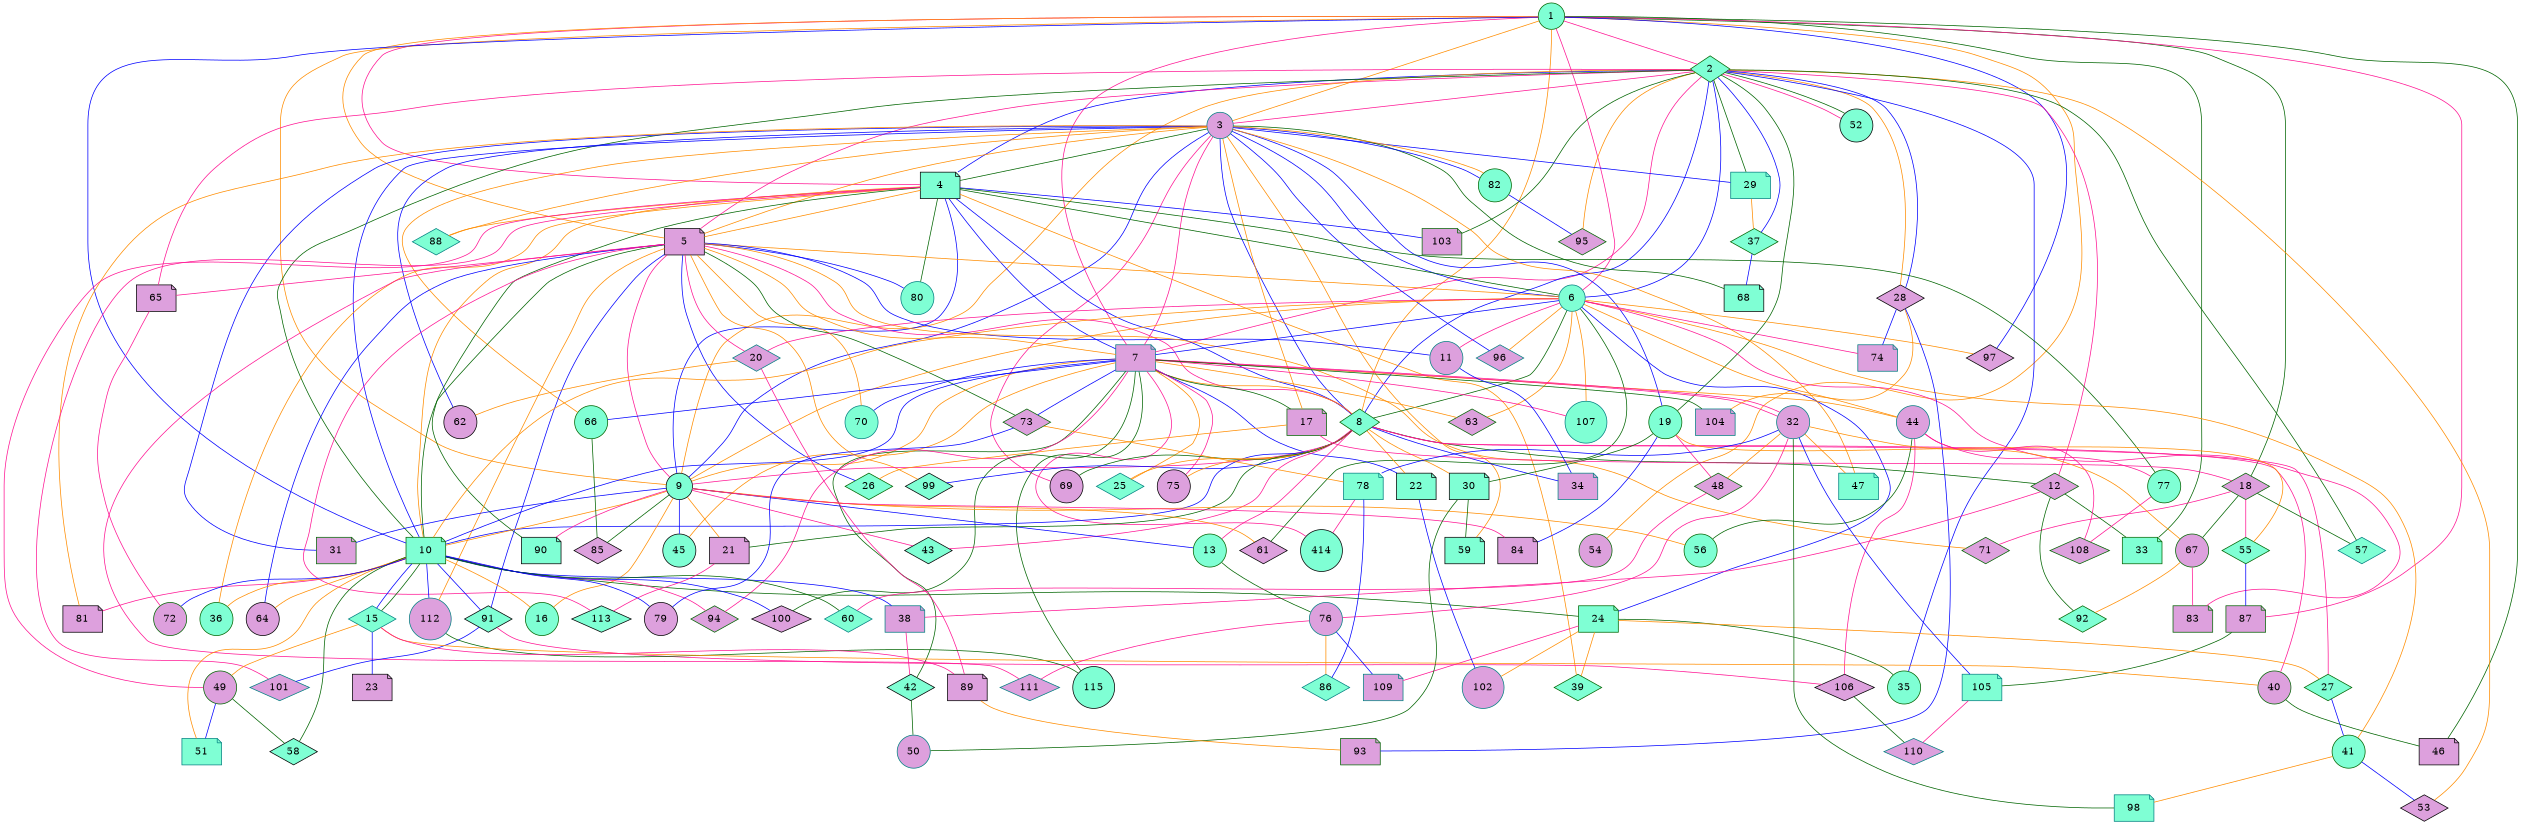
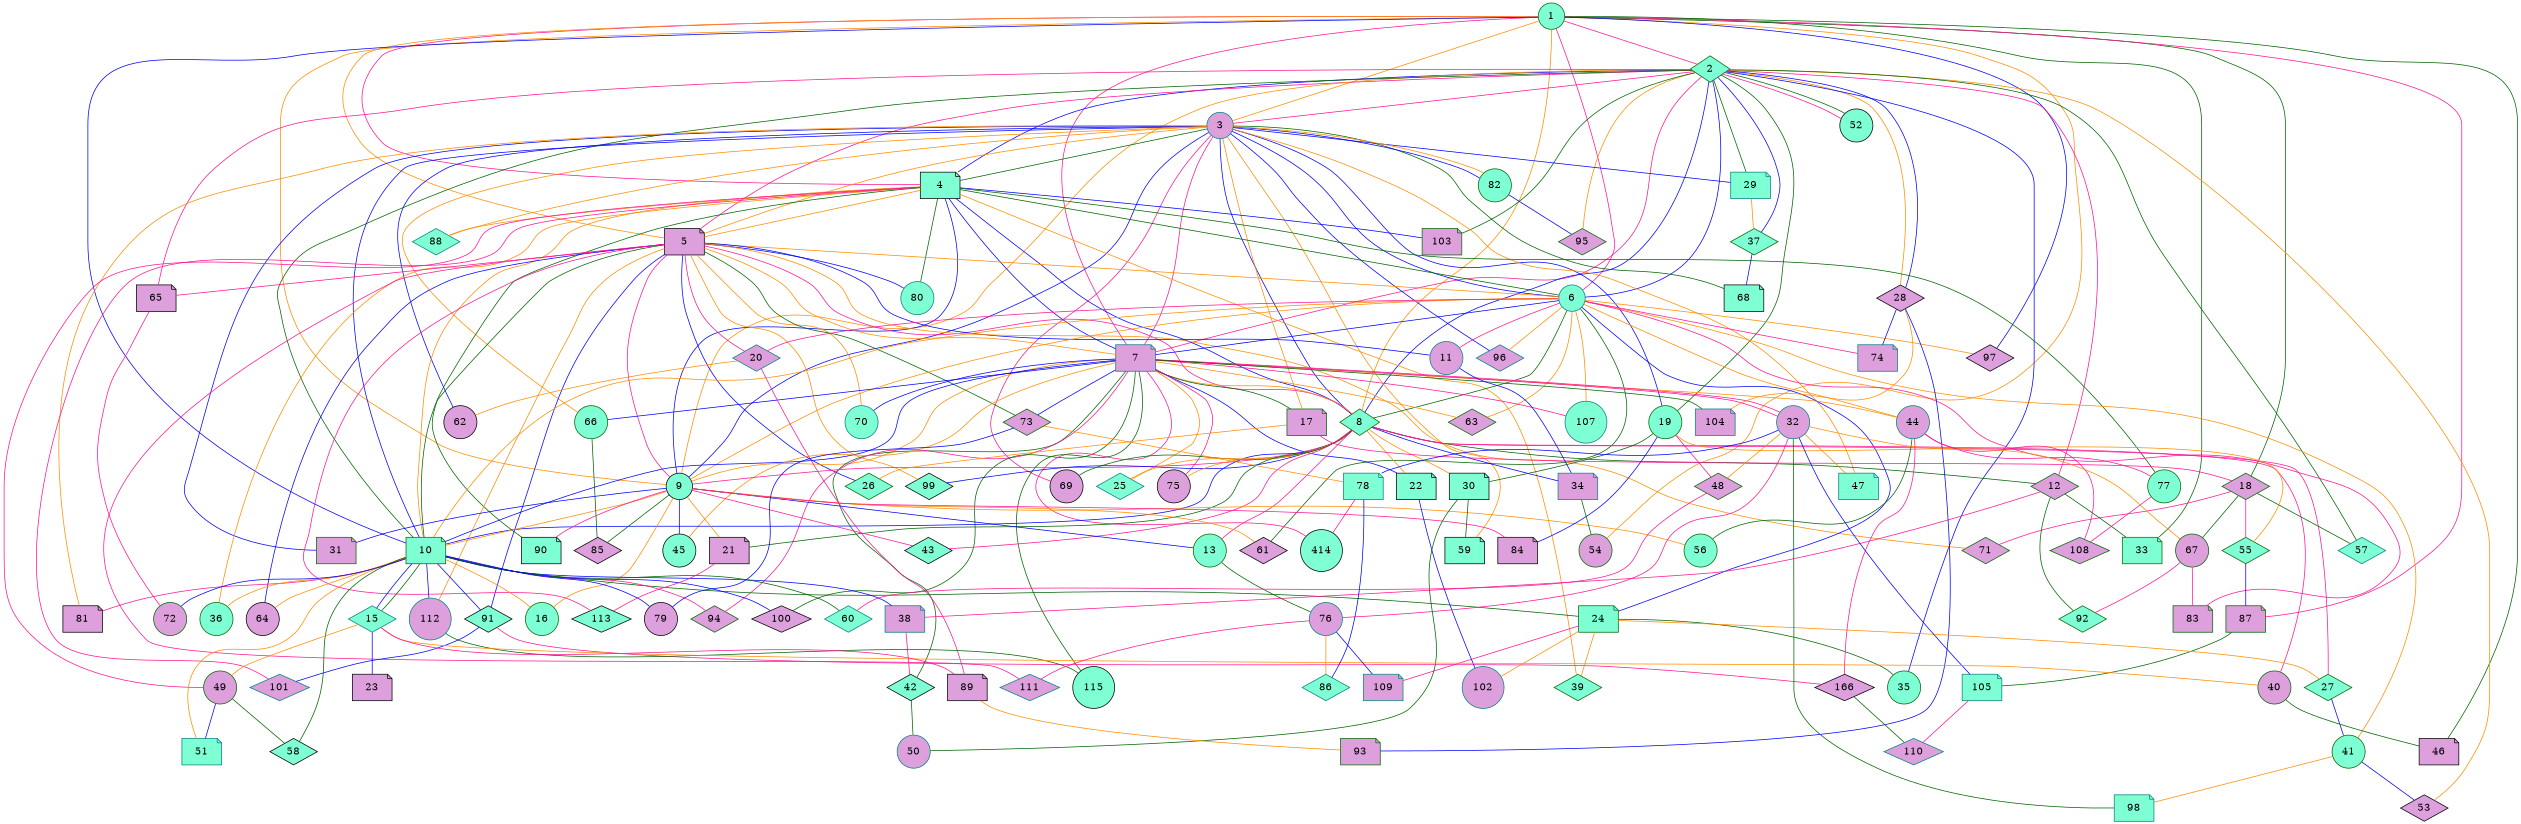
edge "34" -- "54": added
edge "67" -- "92": color darkorange -> deeppink
node "106": label "106" -> "166"
